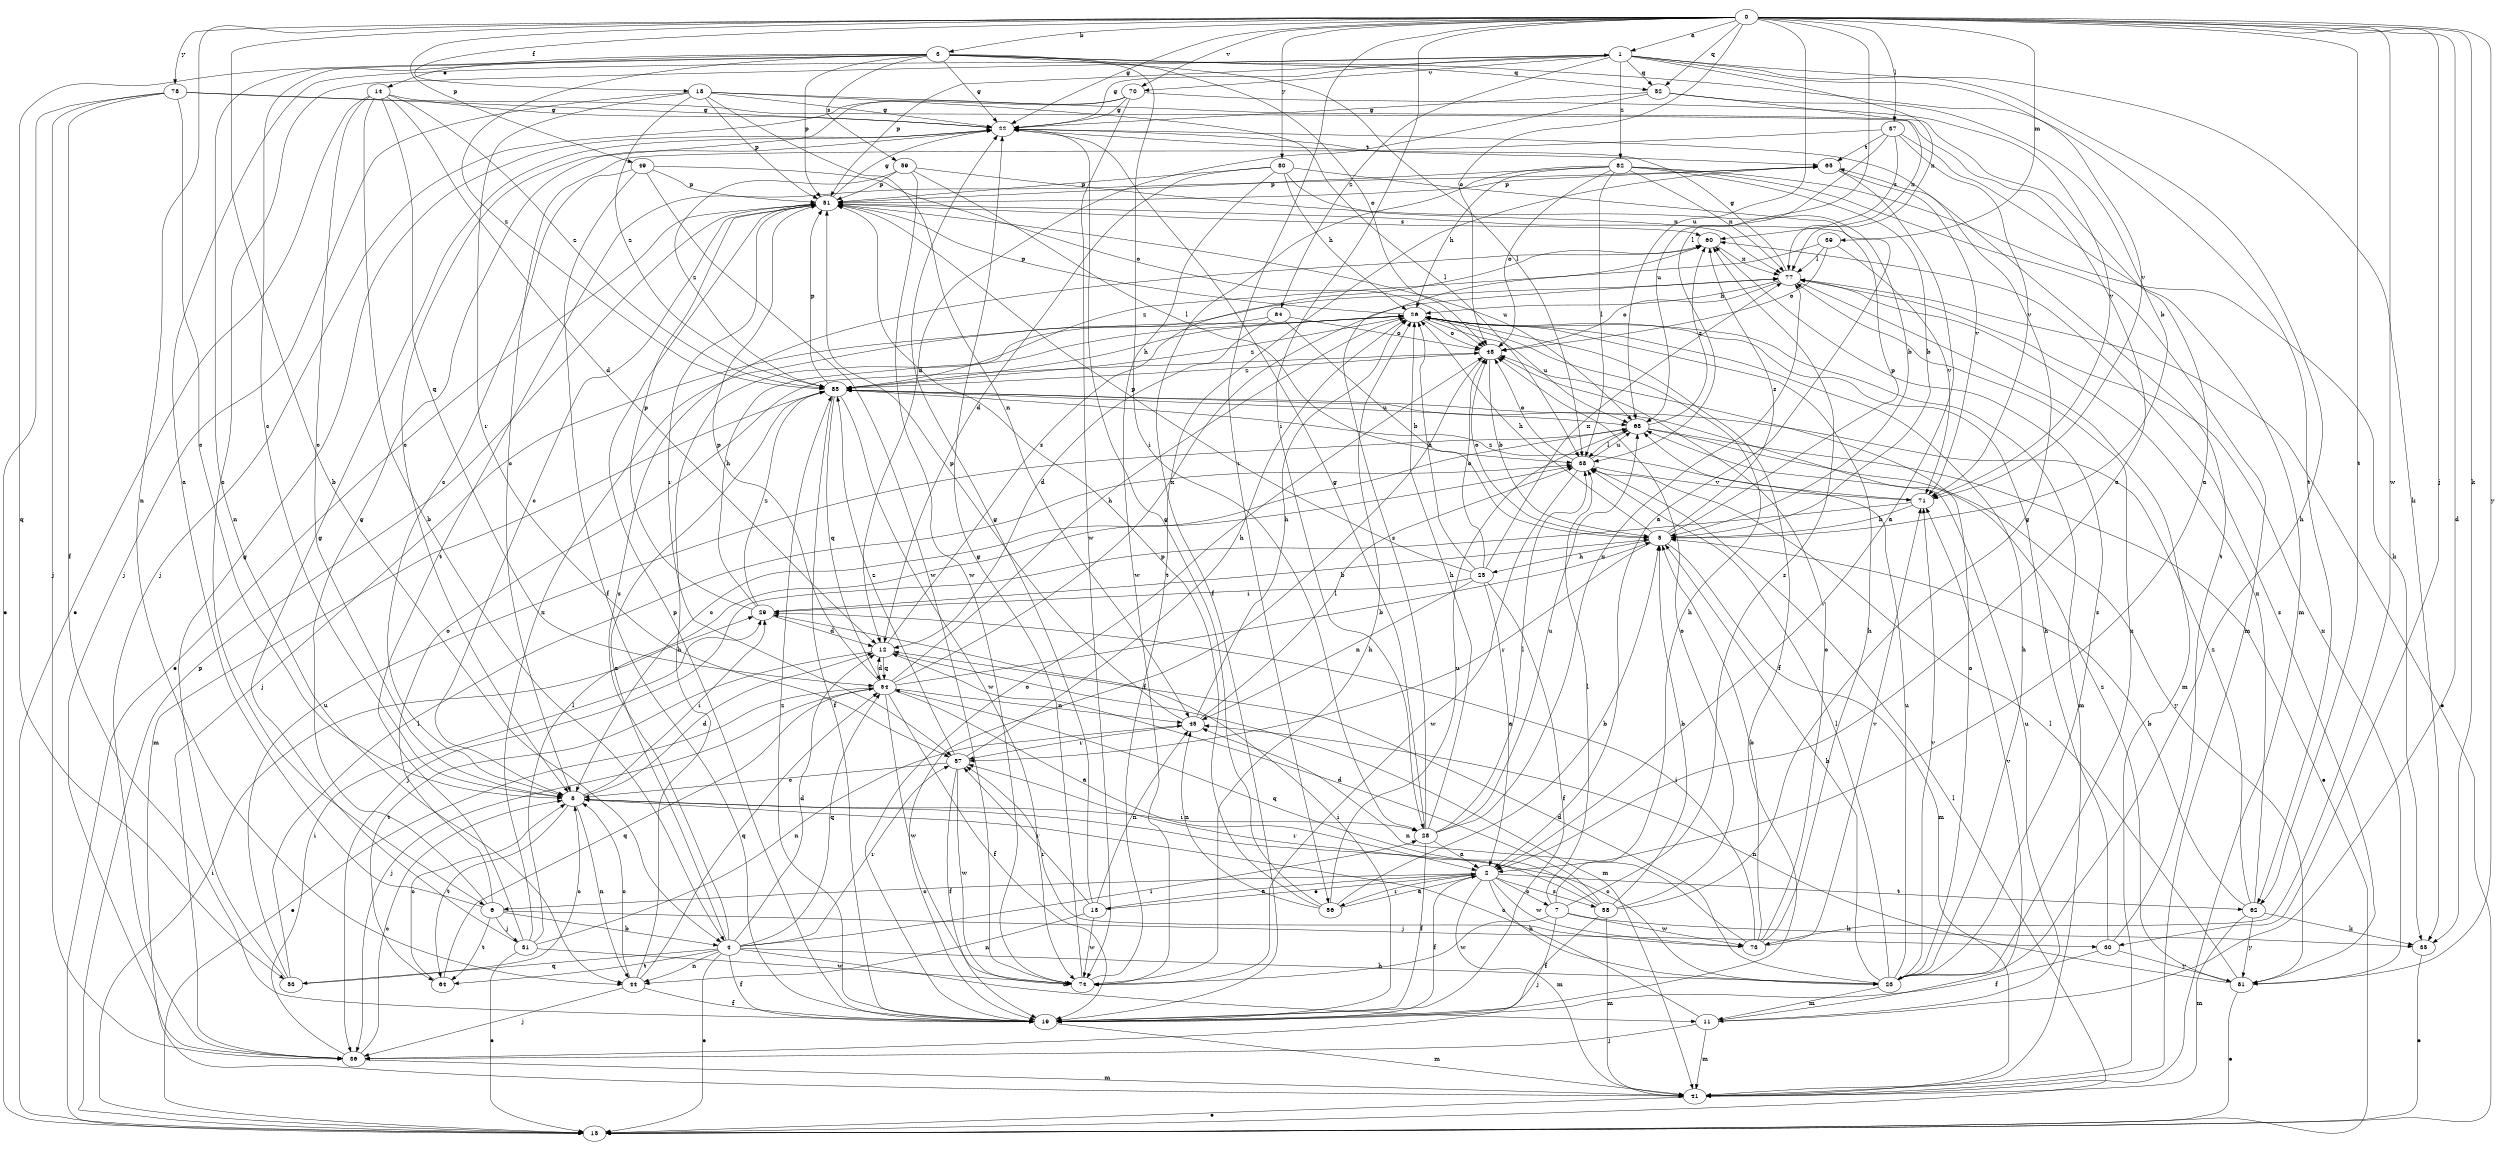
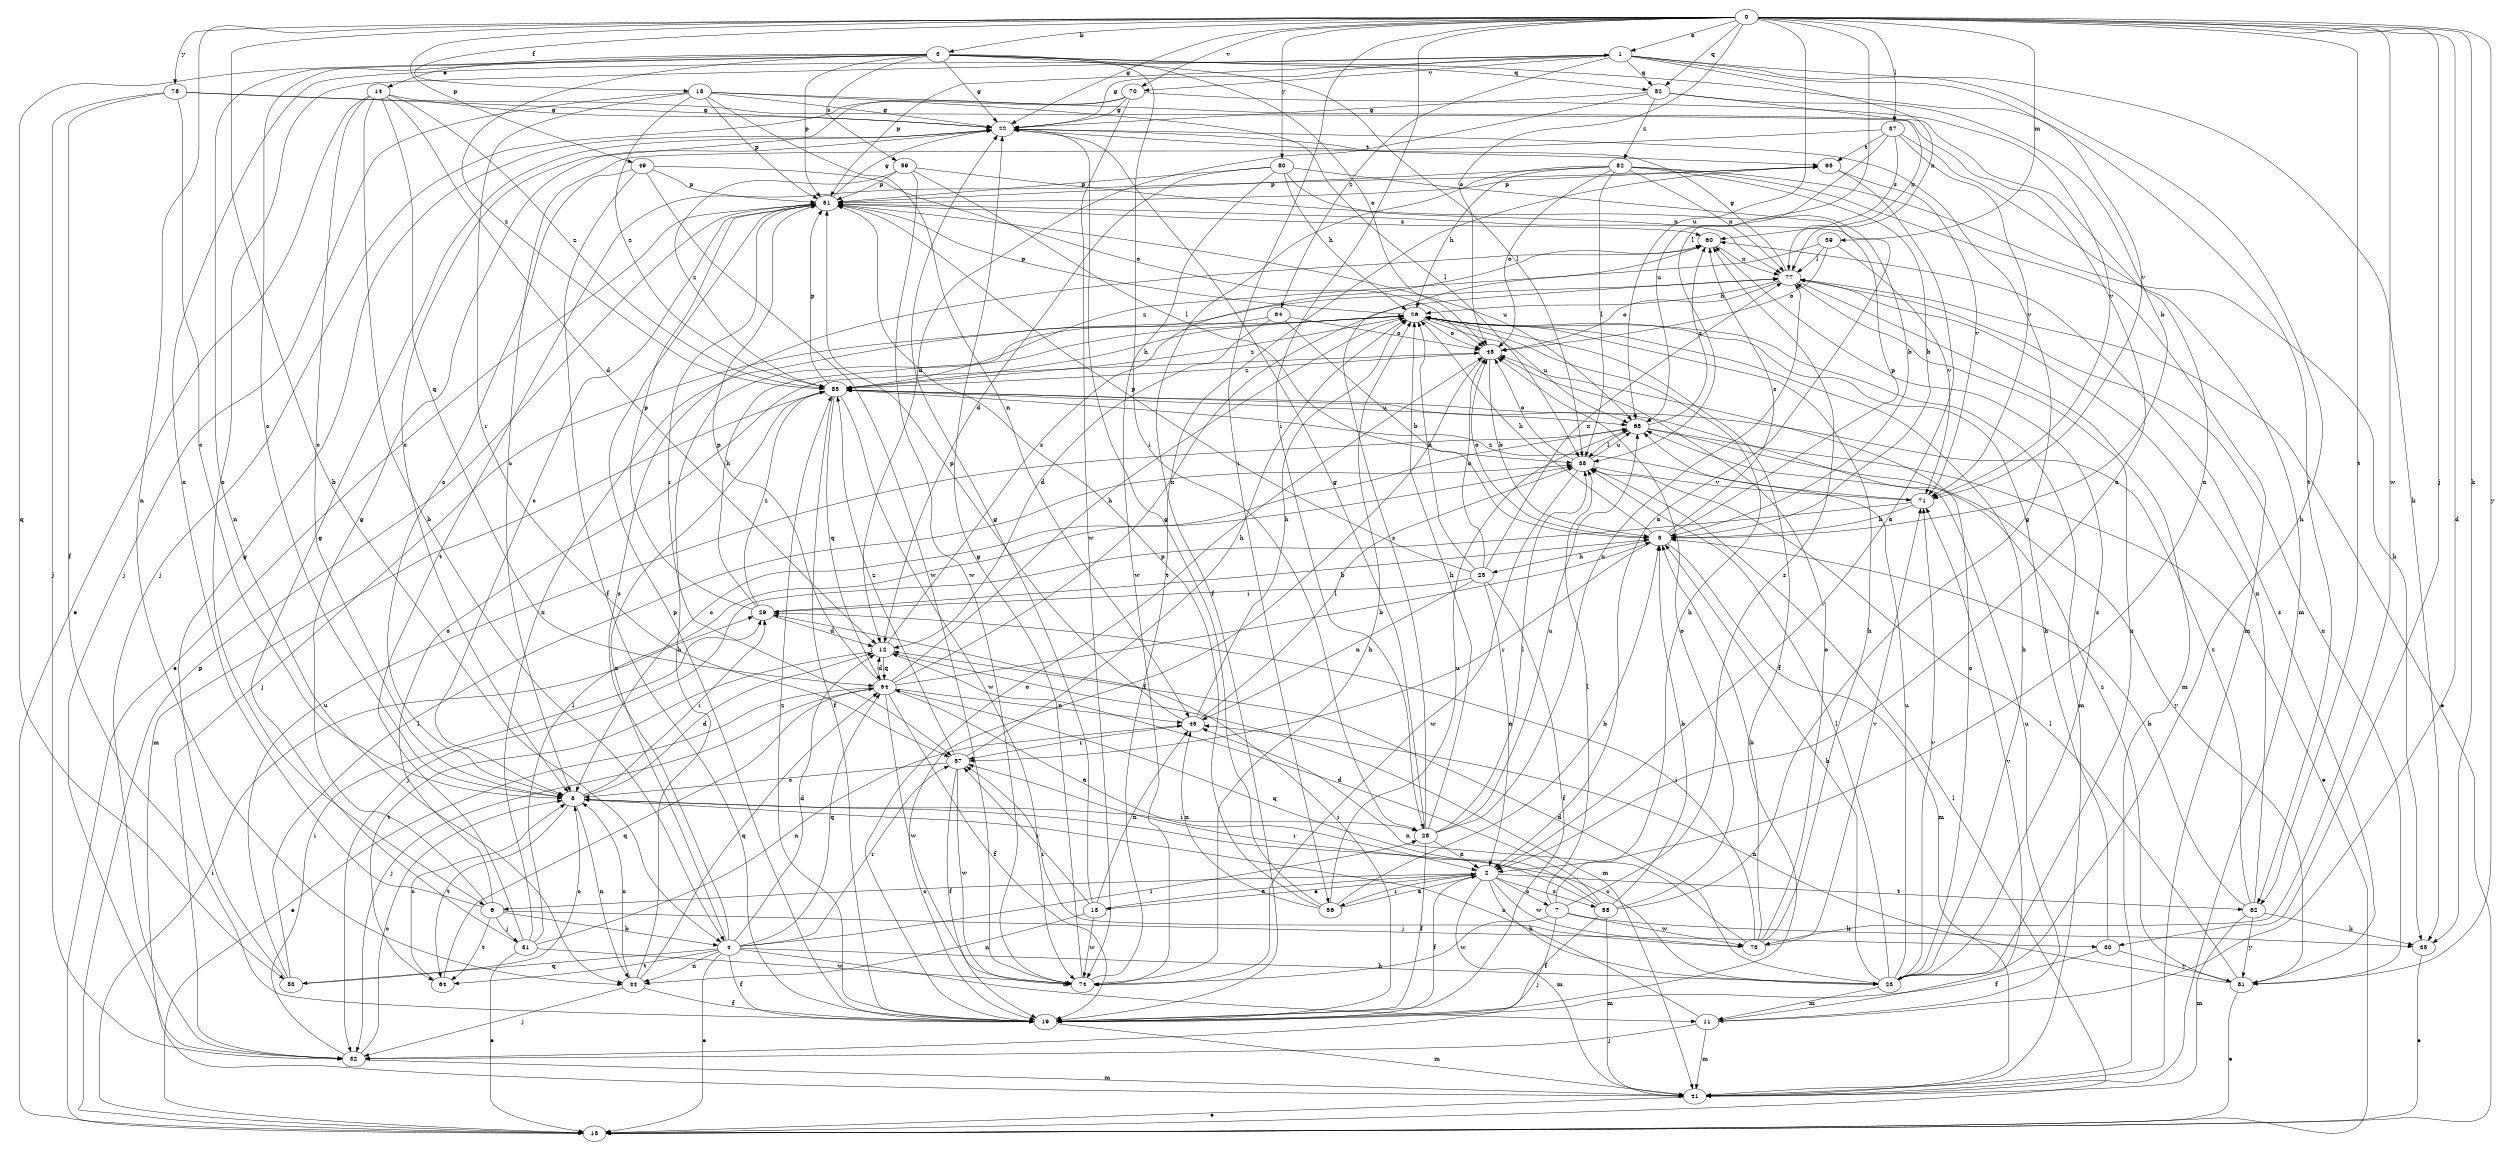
edge "1" -> "82": now "52" -> "82"
edge "30" -> "65": removed, label "t"
edge "78" -> "15": removed, label "e"
node "36": label "36" -> "32"
